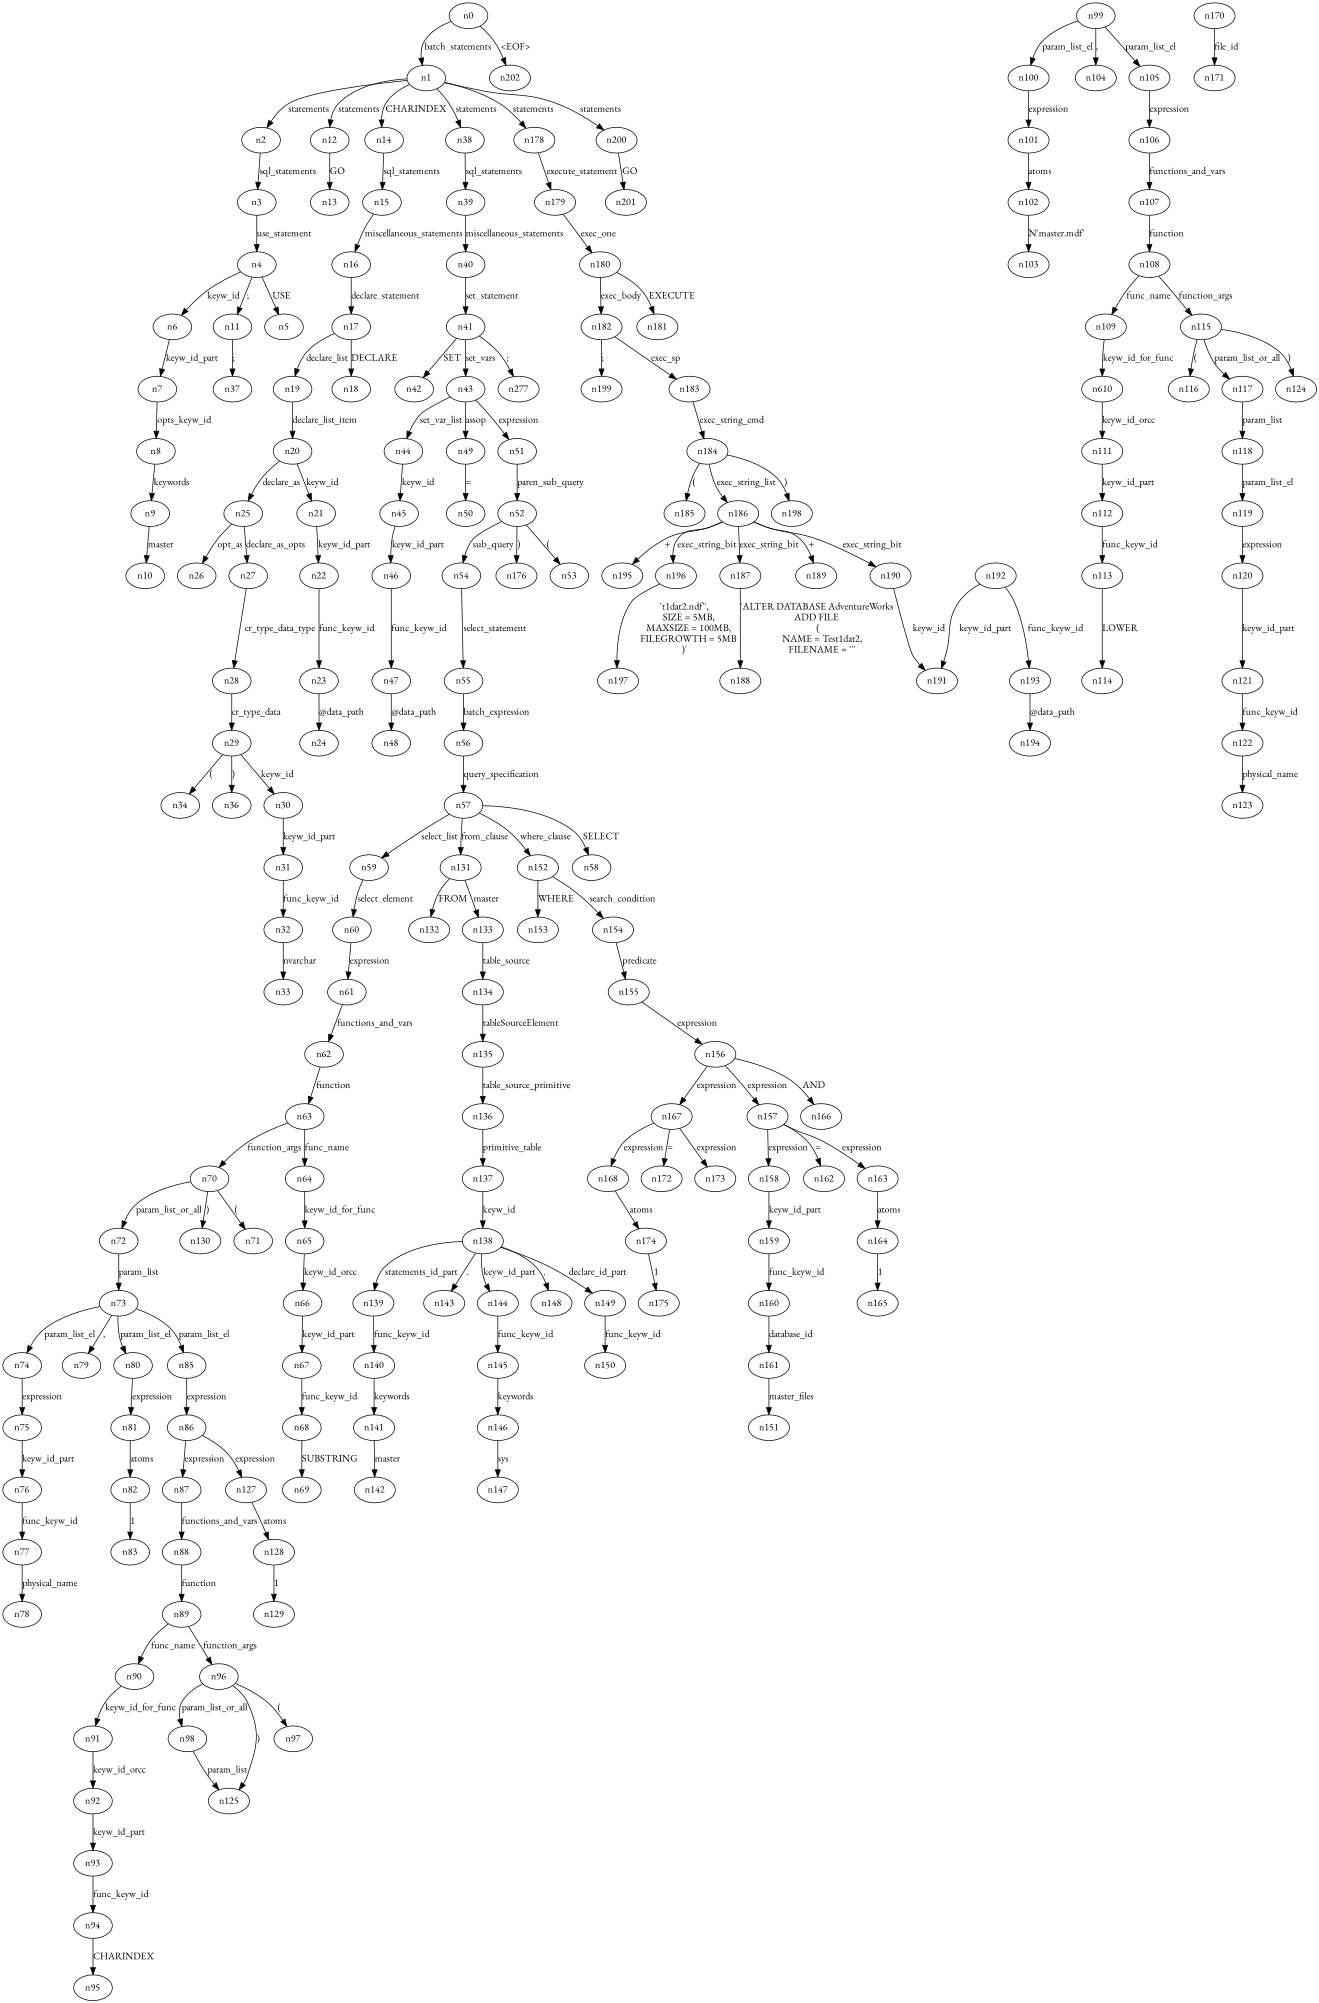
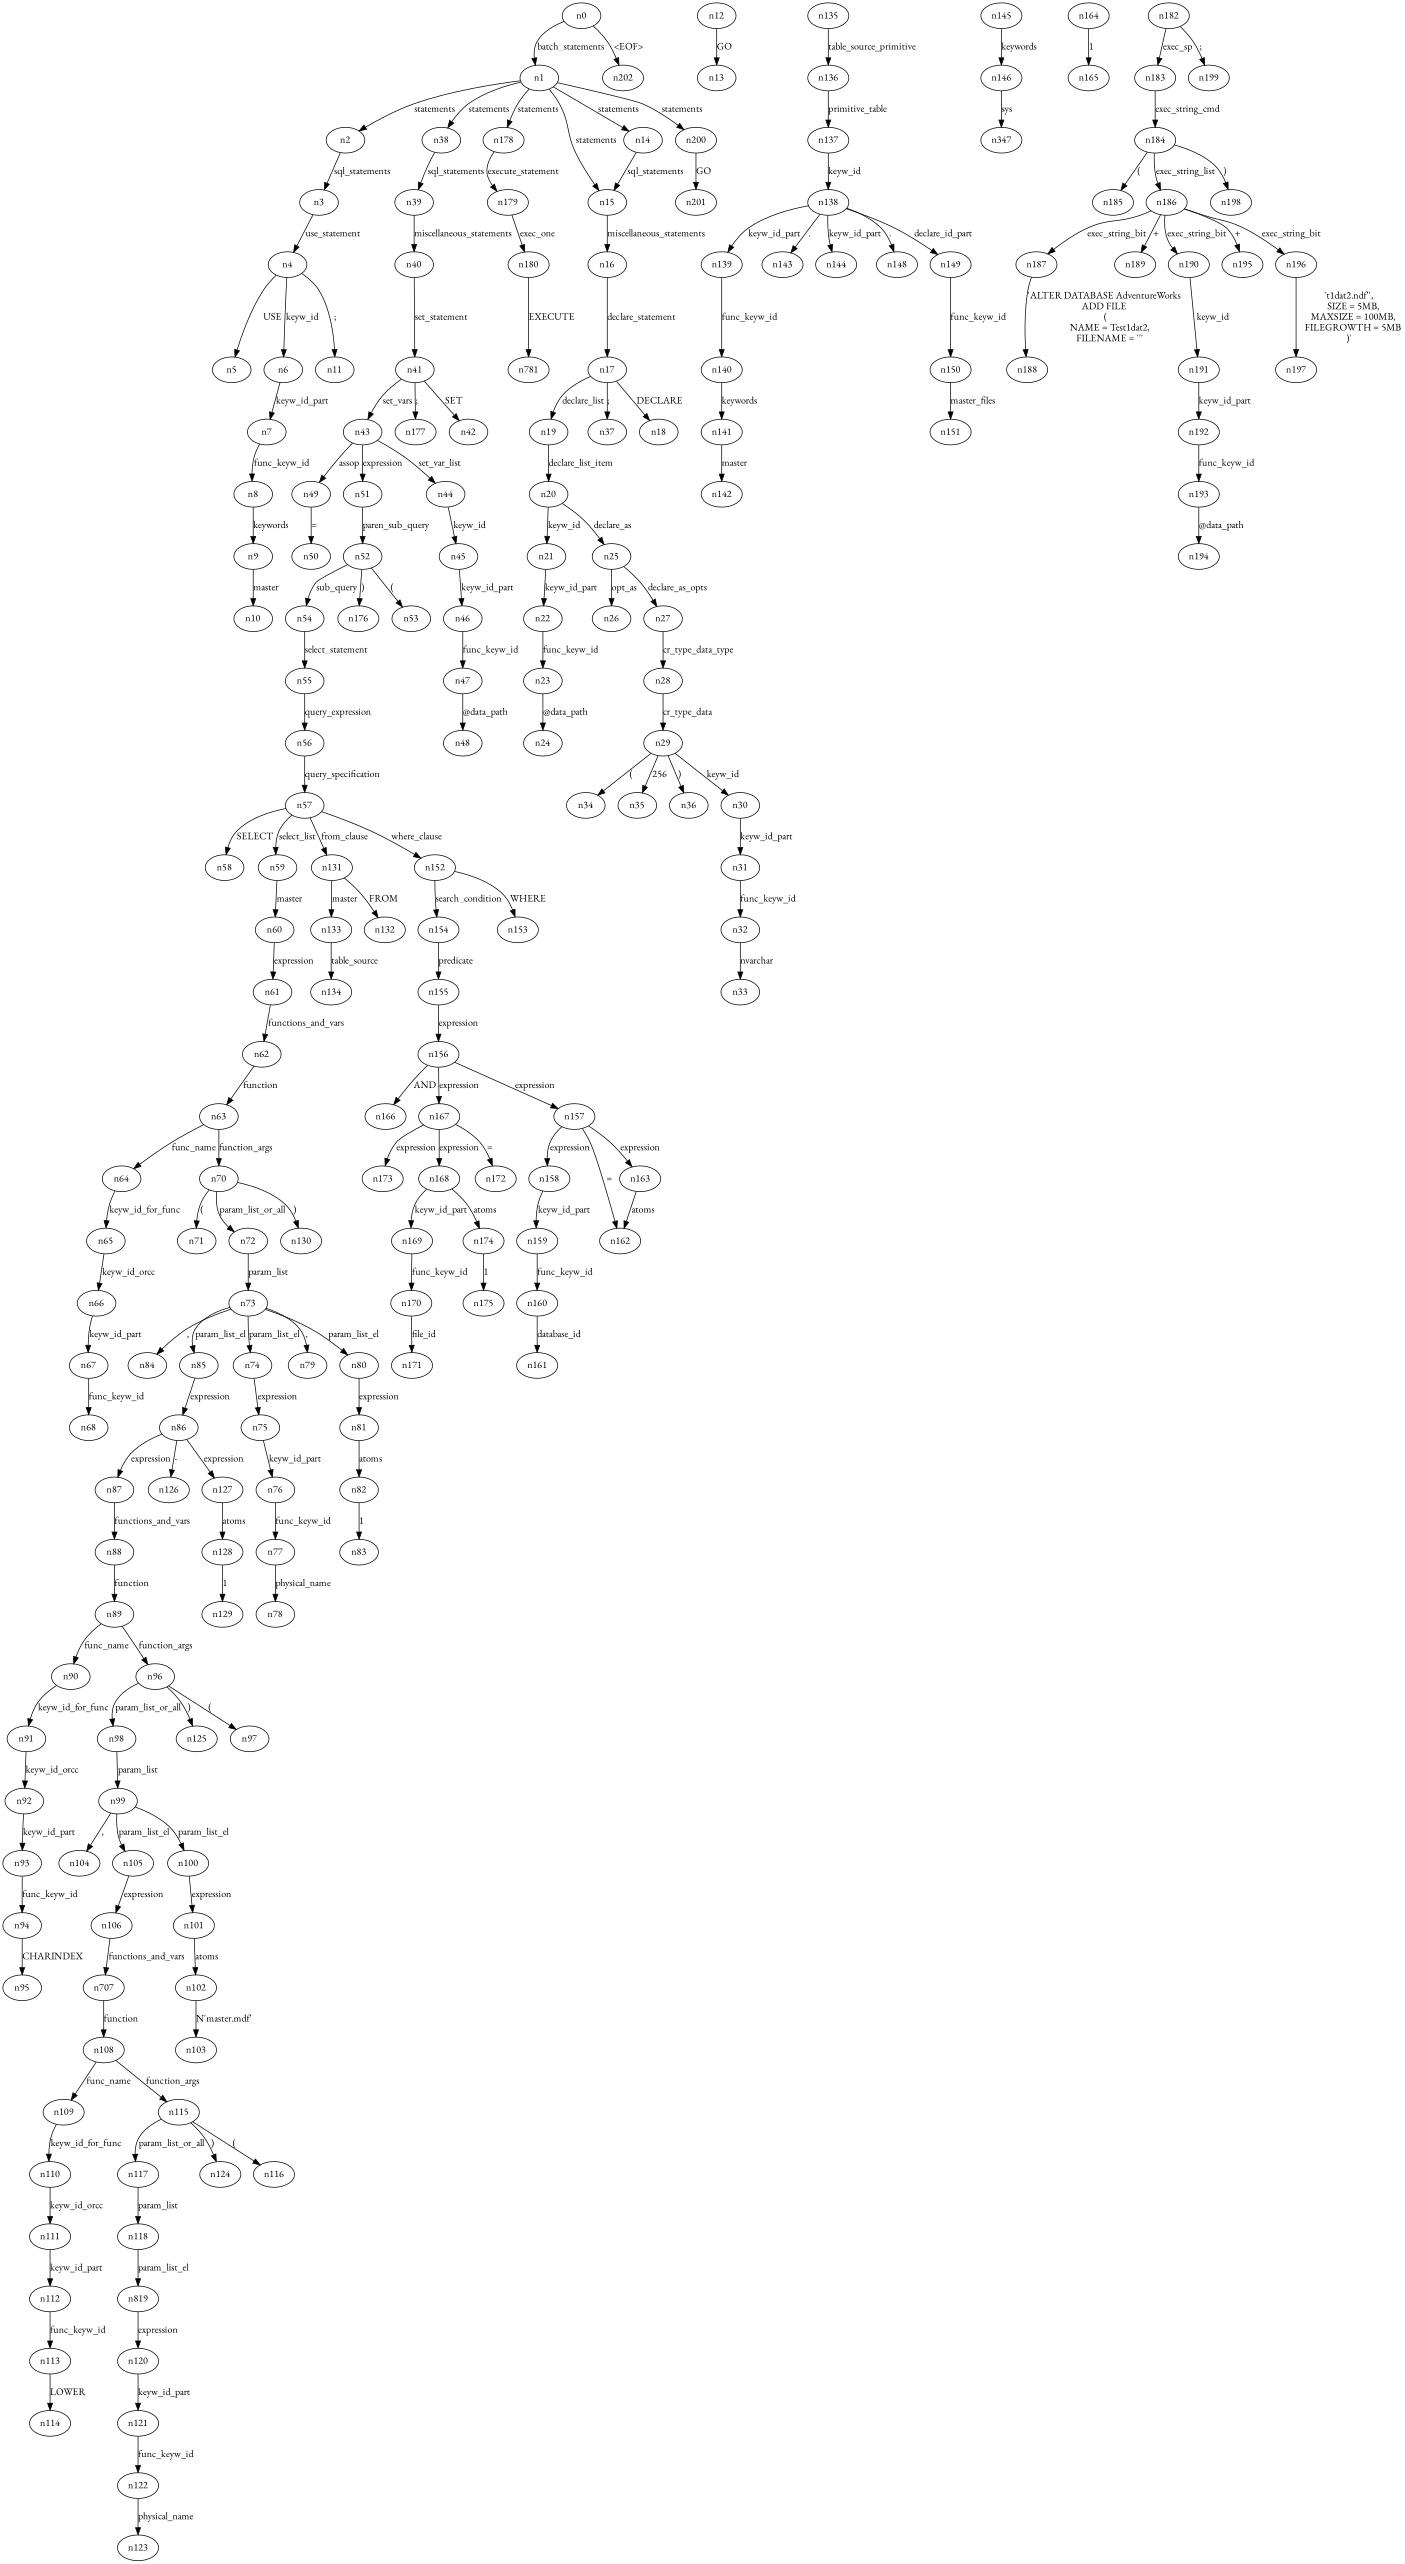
edge "n1" -> "n12": now "n1" -> "n15"
edge "n1" -> "n14": label "CHARINDEX" -> "statements"
node "n107": label "n107" -> "n707"
edge "n180" -> "n182": removed, label "exec_body"
node "n181": label "n181" -> "n781"
edge "n11" -> "n37": now "n17" -> "n37"
node "n277": label "n277" -> "n177"
node "n610": label "n610" -> "n110"
edge "n7" -> "n8": label "opts_keyw_id" -> "func_keyw_id"
node "n119": label "n119" -> "n819"
edge "n192" -> "n191": reversed
edge "n55" -> "n56": label "batch_expression" -> "query_expression"
node "n35": added
edge "n59" -> "n60": label "select_element" -> "master"
edge "n134" -> "n135": removed, label "tableSourceElement"
edge "n163" -> "n164": now "n163" -> "n162"
node "n169": added
edge "n138" -> "n139": label "statements_id_part" -> "keyw_id_part"
edge "n144" -> "n145": removed, label "func_keyw_id"
node "n84": added
edge "n161" -> "n151": now "n150" -> "n151"
node "n126": added
node "n69": removed
node "n147": label "n147" -> "n347"
edge "n98" -> "n125": now "n98" -> "n99"
